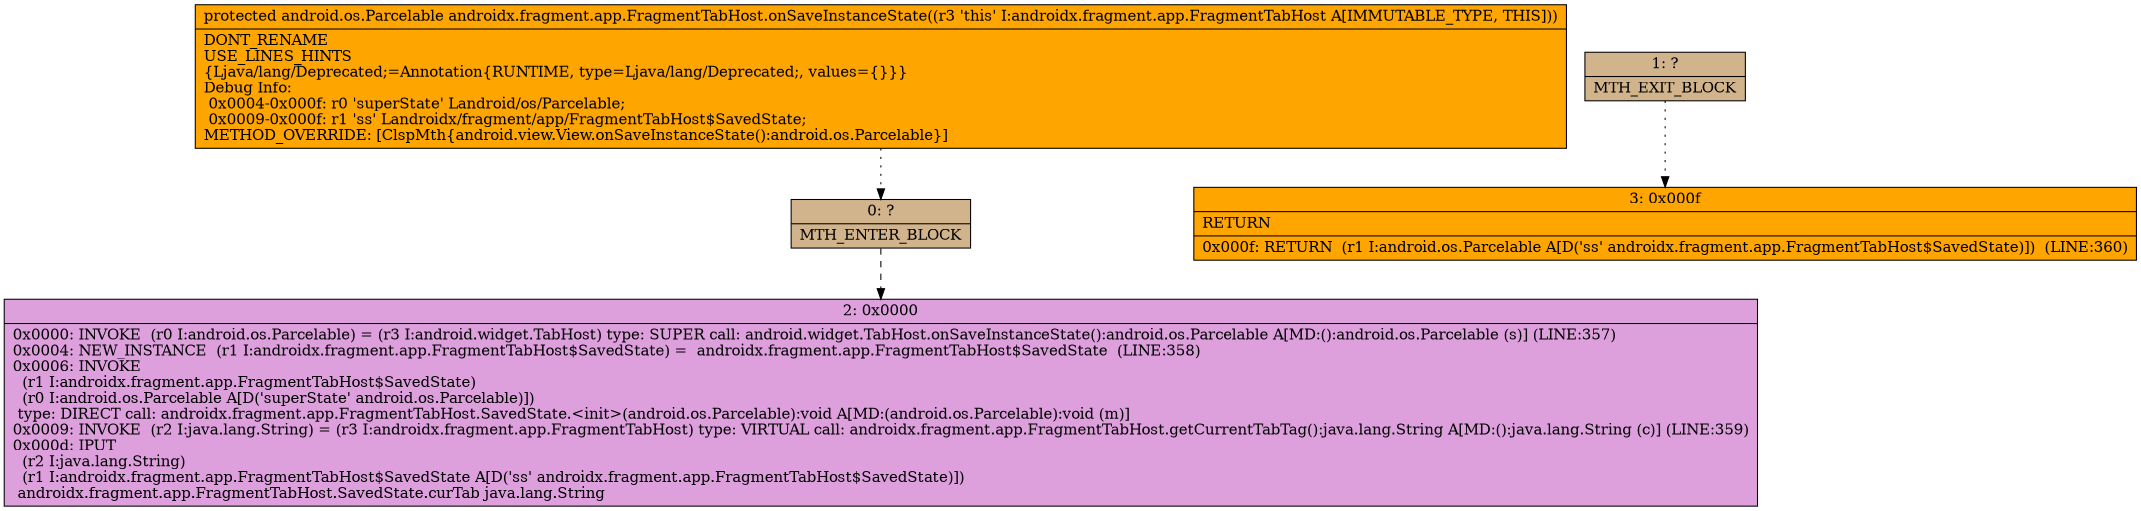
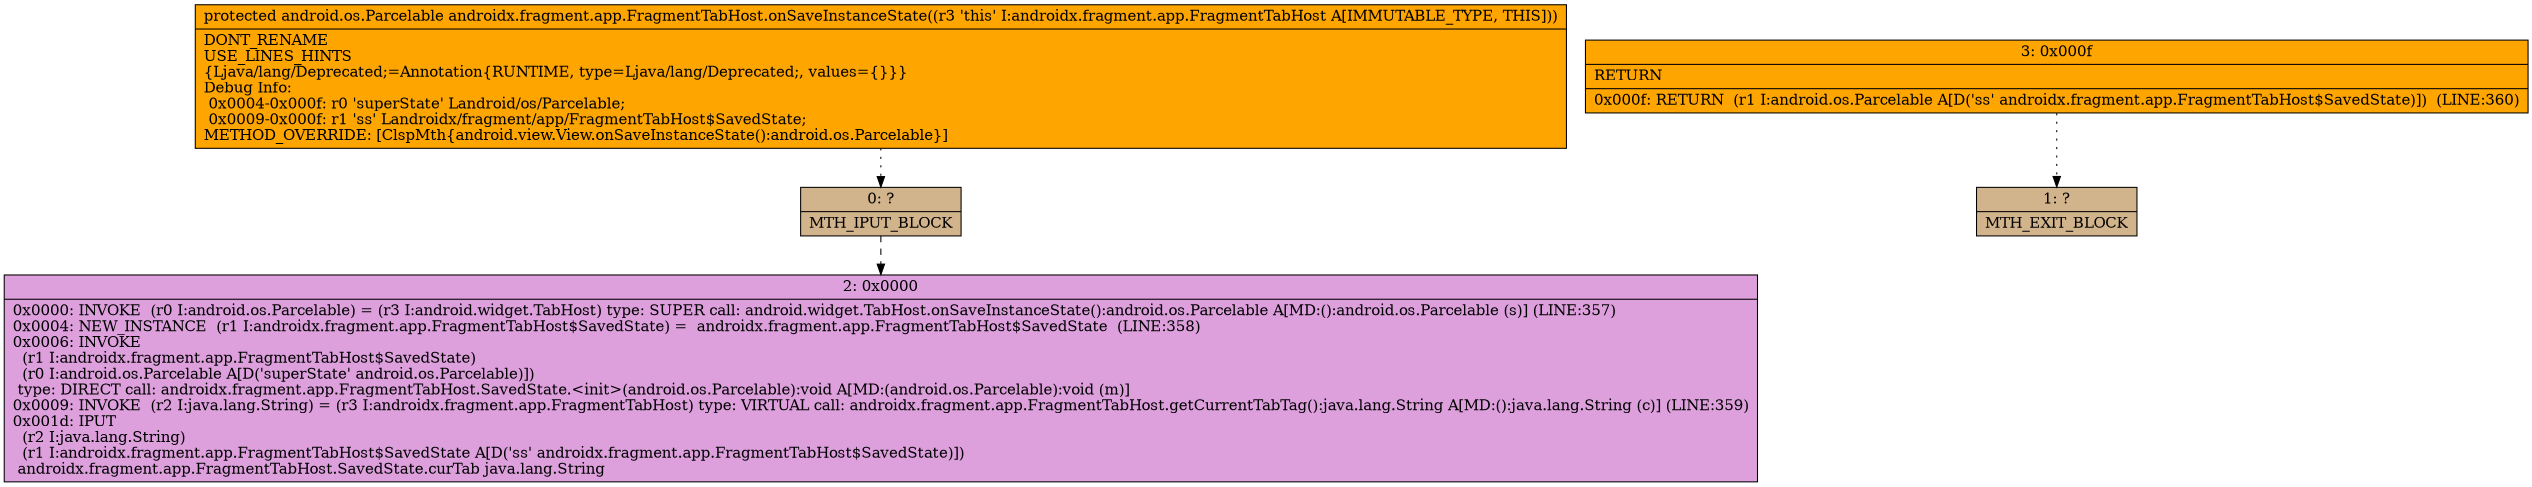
edge "1: ?" -> "3: 0x000f": reversed
node "0: ?": text "MTH_ENTER_BLOCK" -> "MTH_IPUT_BLOCK"
node "2: 0x0000": text "0x000d: IPUT" -> "0x001d: IPUT"
